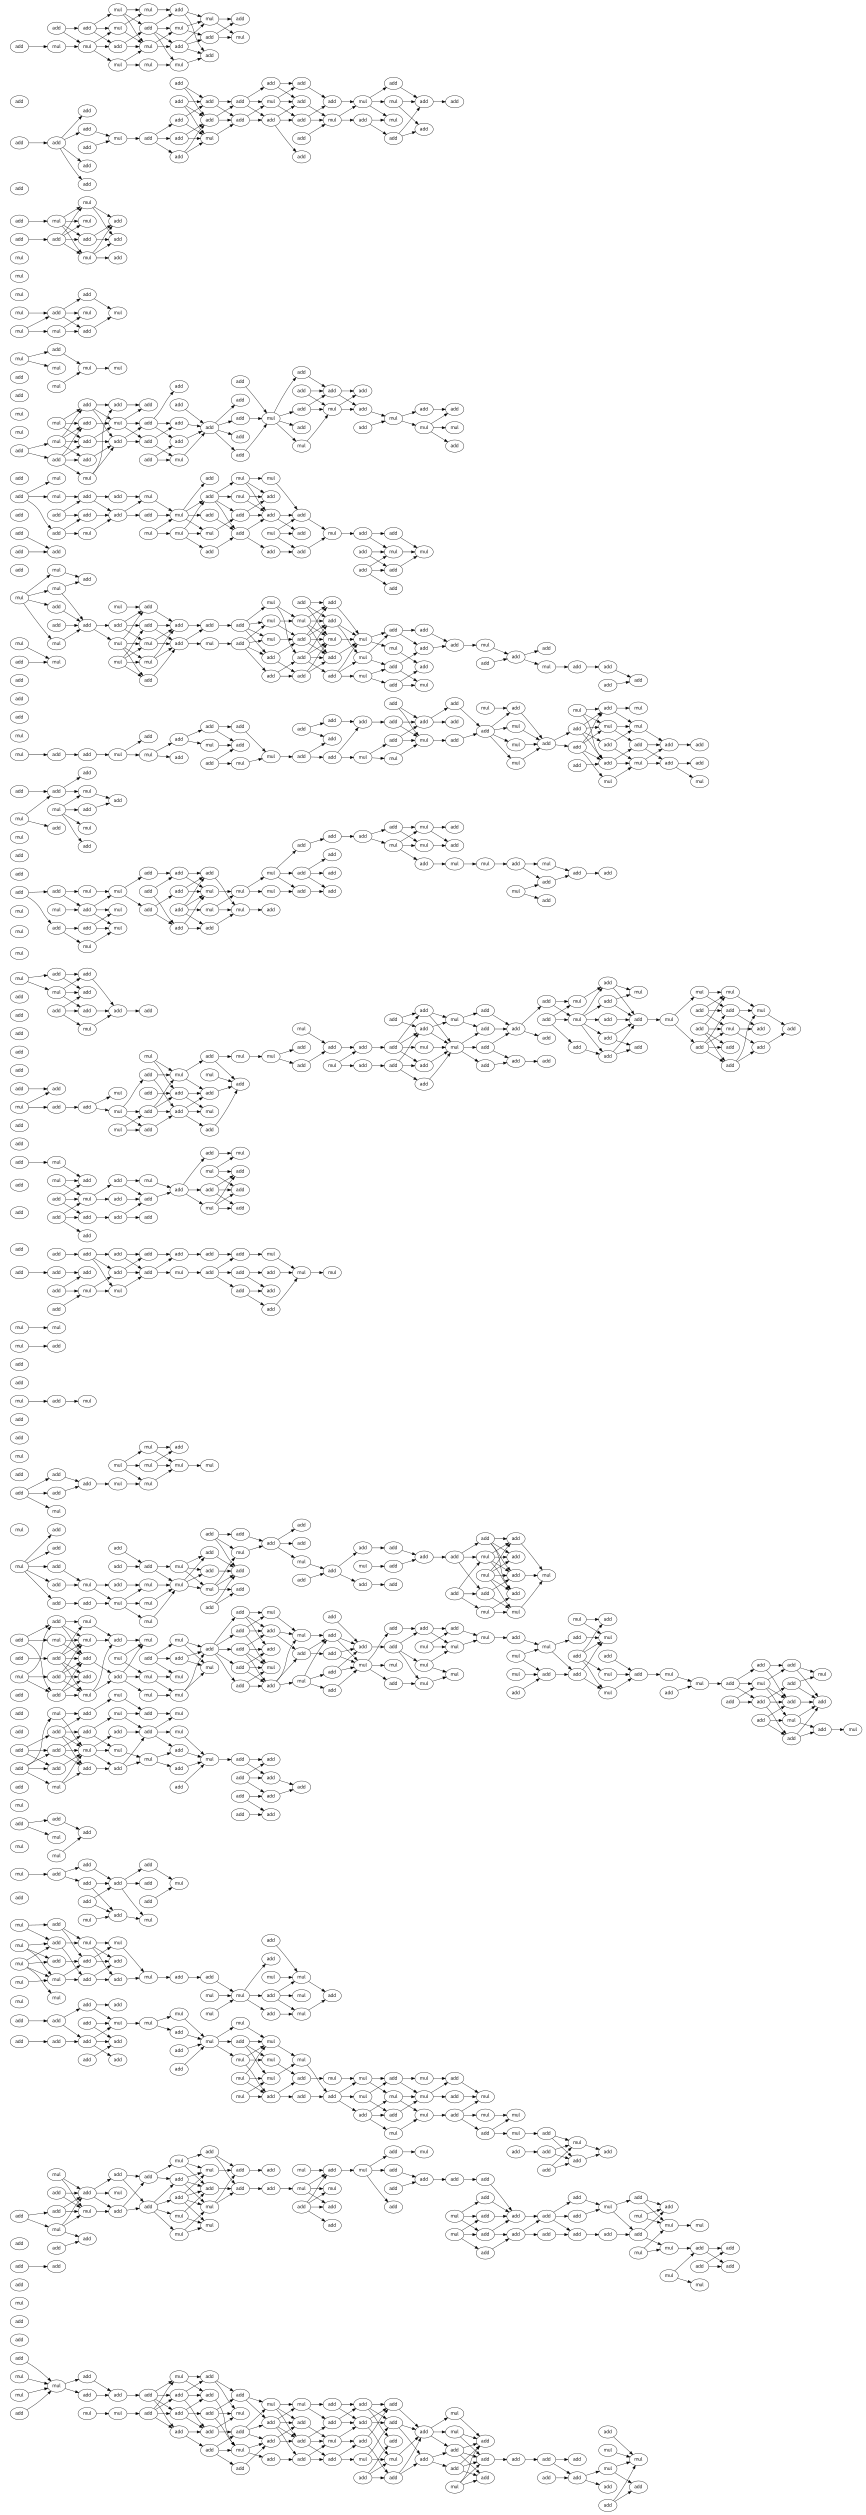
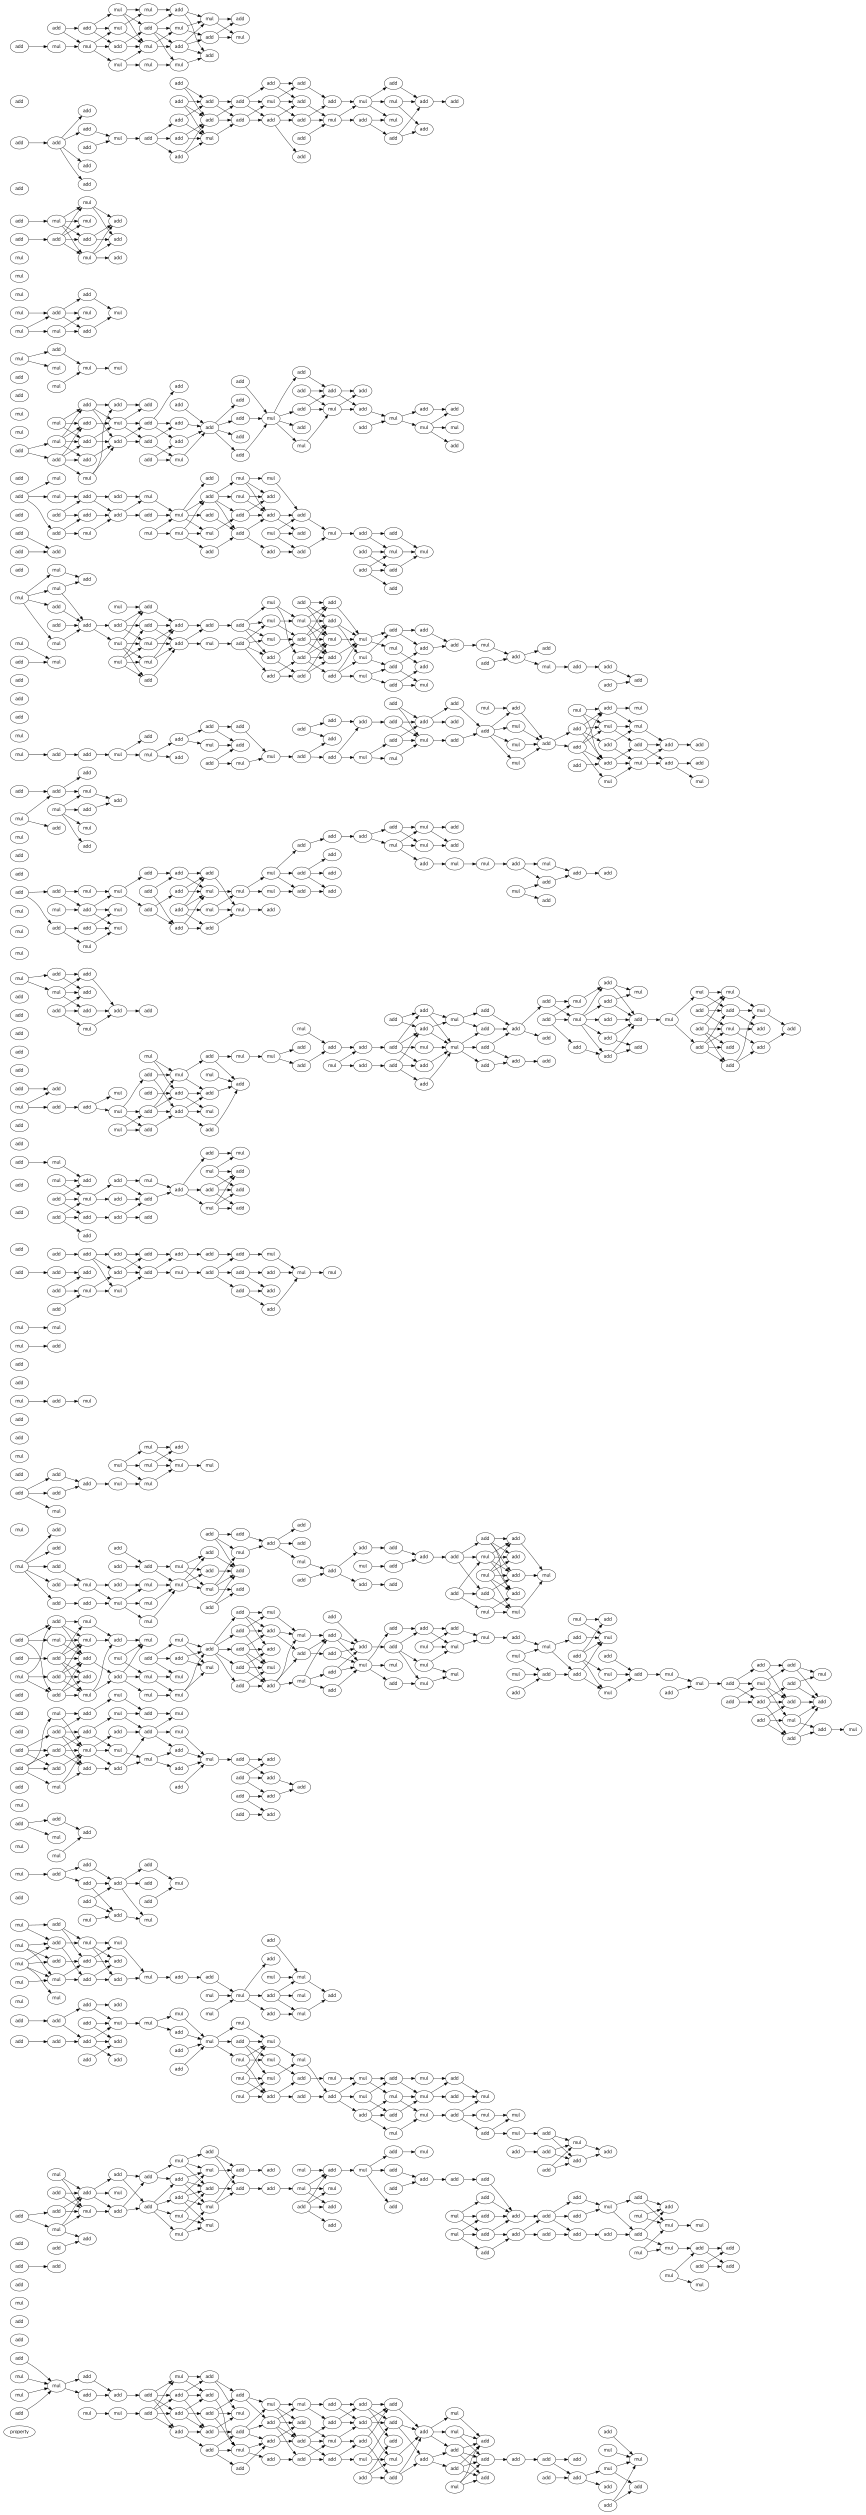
node "property": added
